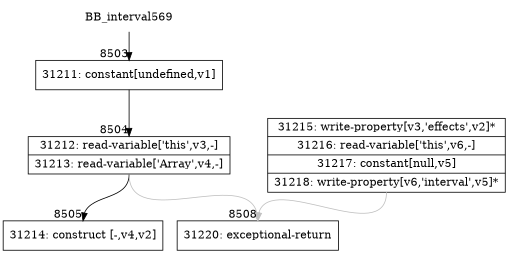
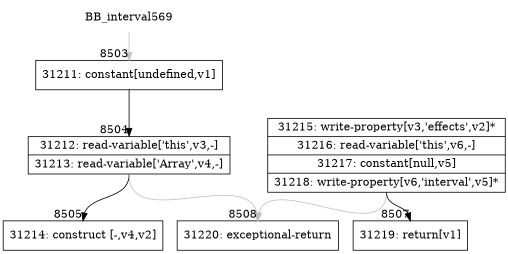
edge "BB_interval569" -> "31211: constant[undefined,v1]": color black -> gray
node "31219: return[v1]": added
